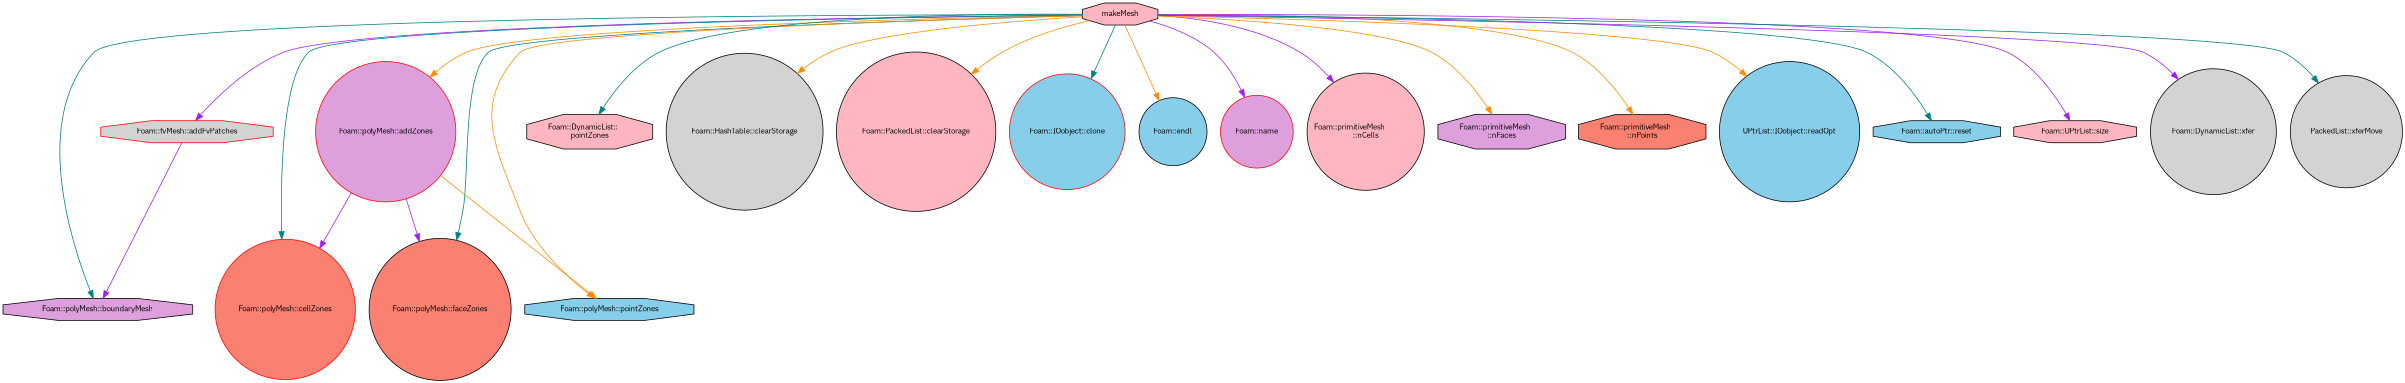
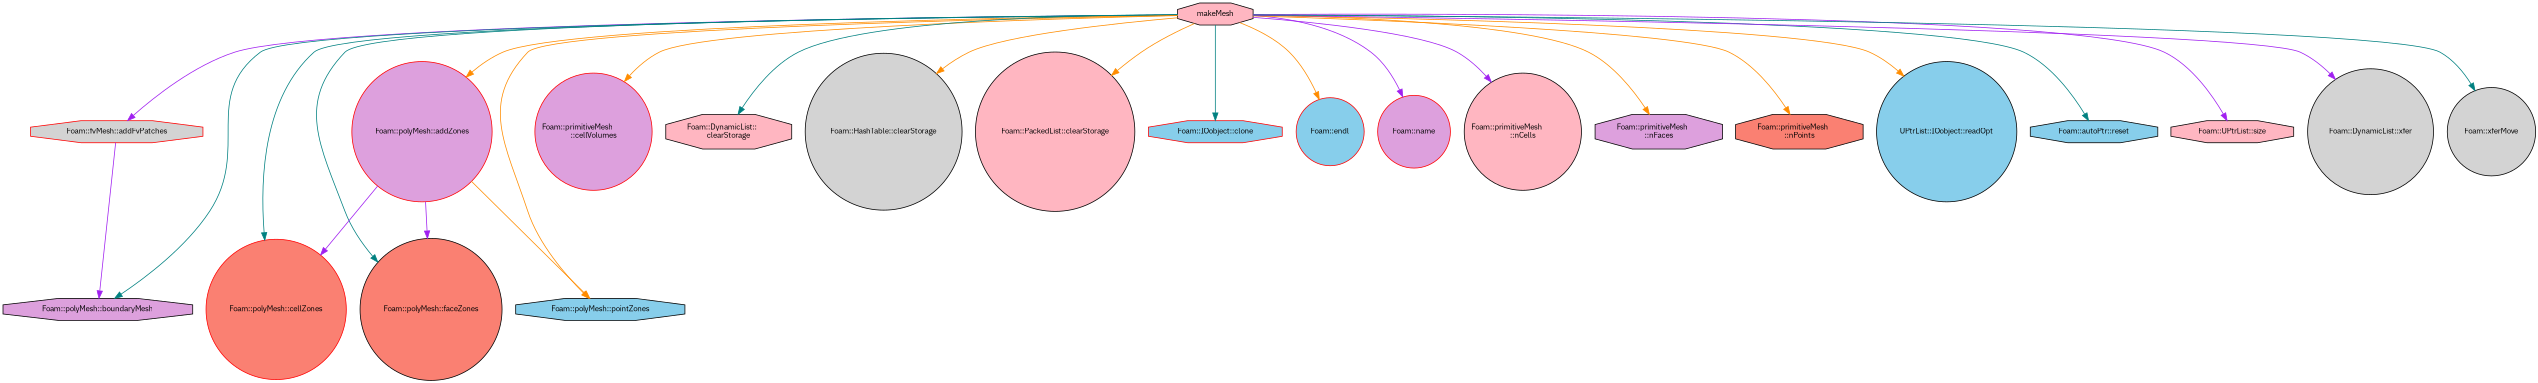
node "Foam::DynamicList:: pointZones": label "Foam::DynamicList:: pointZones" -> "Foam::DynamicList:: clearStorage"
node "Foam::primitiveMesh ::cellVolumes": added
node "Foam::IOobject::clone": shape circle -> octagon
node "Foam::endl": color black -> red
node "PackedList::xferMove": label "PackedList::xferMove" -> "Foam::xferMove"
